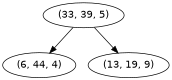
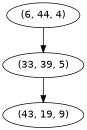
edge "(33, 39, 5)" -> "(6, 44, 4)": reversed
node "(13, 19, 9)": label "(13, 19, 9)" -> "(43, 19, 9)"
